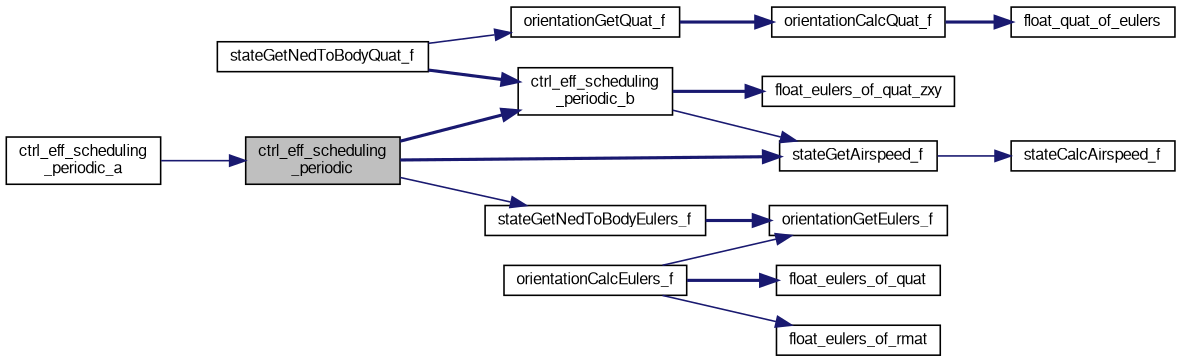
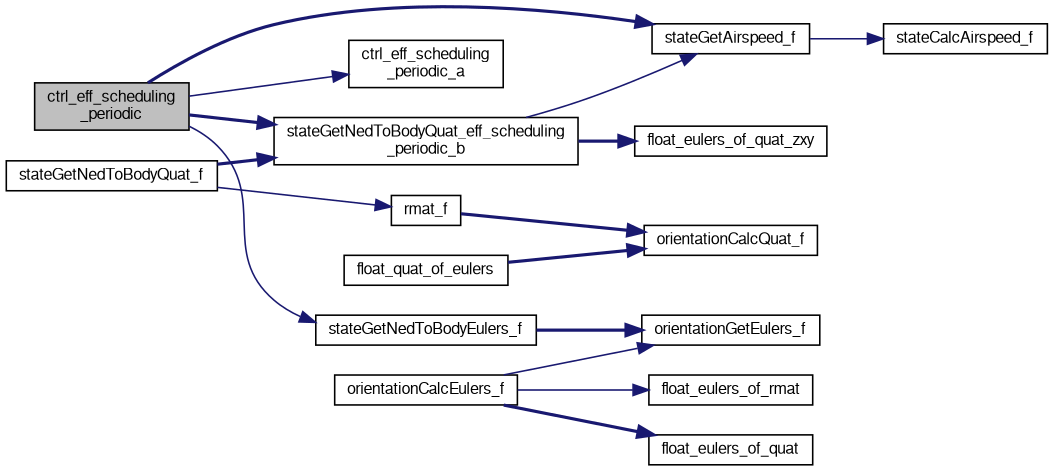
node "orientationGetQuat_f": label "orientationGetQuat_f" -> "rmat_f"
edge "orientationCalcQuat_f" -> "float_quat_of_eulers": reversed
node "ctrl_eff_scheduling _periodic_b": label "ctrl_eff_scheduling _periodic_b" -> "stateGetNedToBodyQuat_eff_scheduling _periodic_b"
edge "ctrl_eff_scheduling _periodic_a" -> "ctrl_eff_scheduling _periodic": reversed
